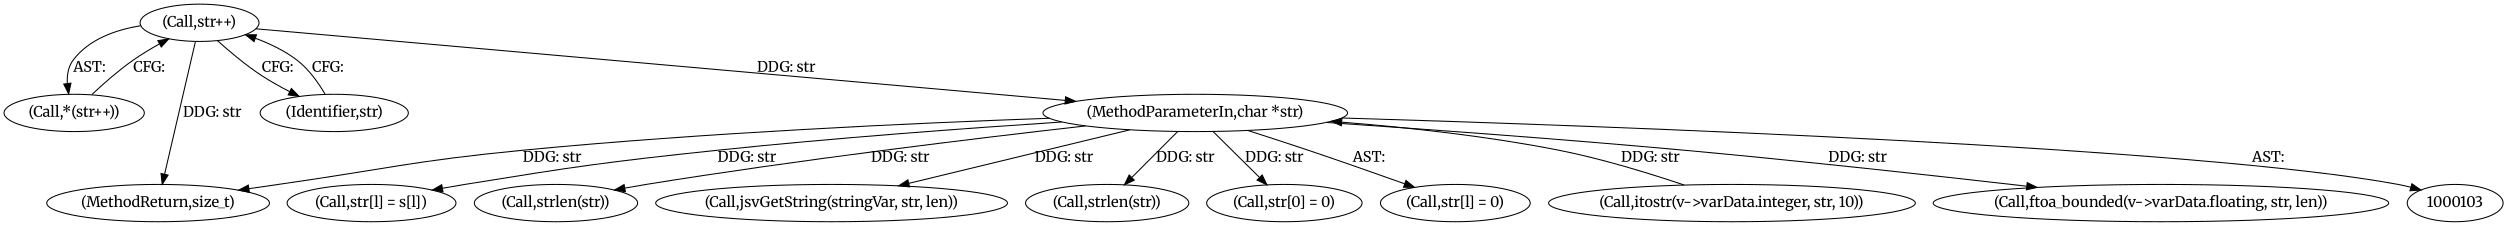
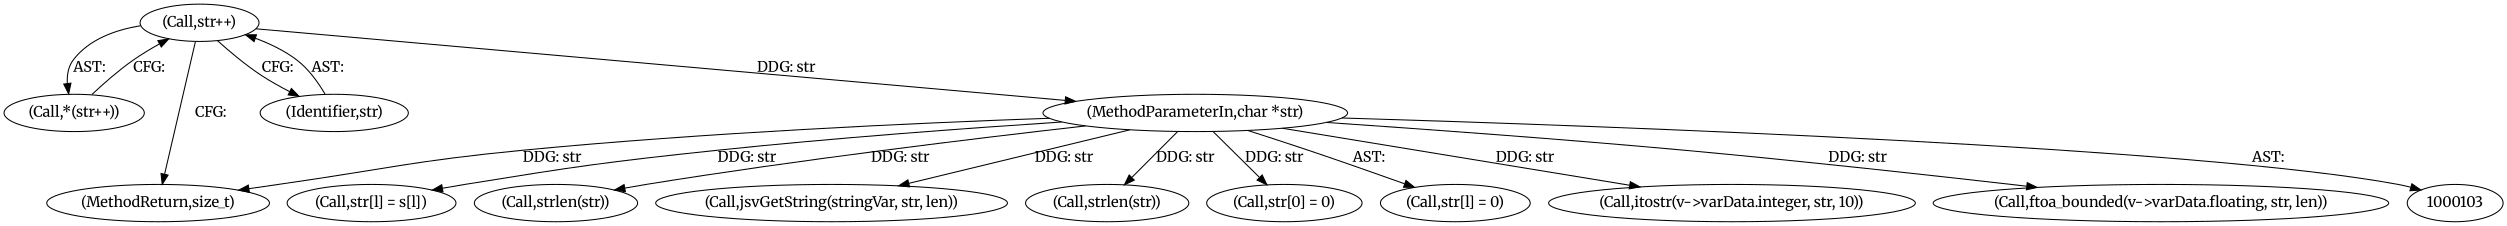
edge "(Identifier,str)" -> "(Call,str++)": label "CFG: " -> "AST: "
edge "(Call,str++)" -> "(MethodReturn,size_t)": label "DDG: str" -> "CFG: "
edge "(Call,itostr(v->varData.integer, str, 10))" -> "(MethodParameterIn,char *str)": reversed
